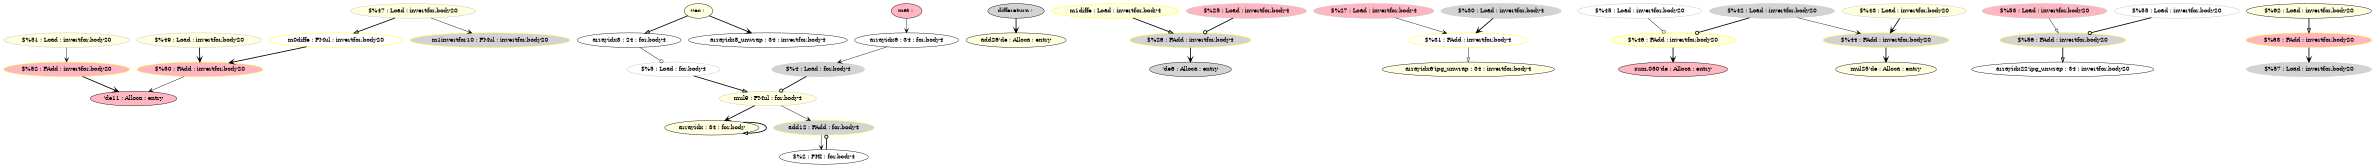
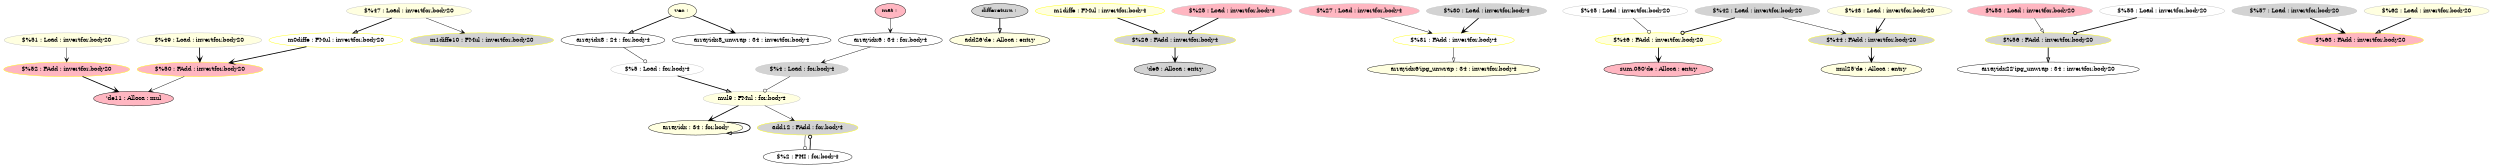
node "m1diffe : Load : invertfor.body4": label "m1diffe : Load : invertfor.body4" -> "m1diffe : FMul : invertfor.body4"
node "$%62 : Load : invertfor.body20": color black -> gray
edge "differeturn :" -> "add26'de : Alloca : entry": arrowhead vee -> onormal
node "m1invertfor10 : FMul : invertfor.body20": label "m1invertfor10 : FMul : invertfor.body20" -> "m1diffe10 : FMul : invertfor.body20"
edge "$%63 : FAdd : invertfor.body20" -> "$%57 : Load : invertfor.body20": reversed
edge "$%4 : Load : for.body4" -> "mul9 : FMul : for.body4": style bold -> solid
node "'de11 : Alloca : entry": label "'de11 : Alloca : entry" -> "'de11 : Alloca : mul"
edge "add12 : FAdd : for.body4" -> "$%2 : PHI : for.body4": arrowhead vee -> odot
